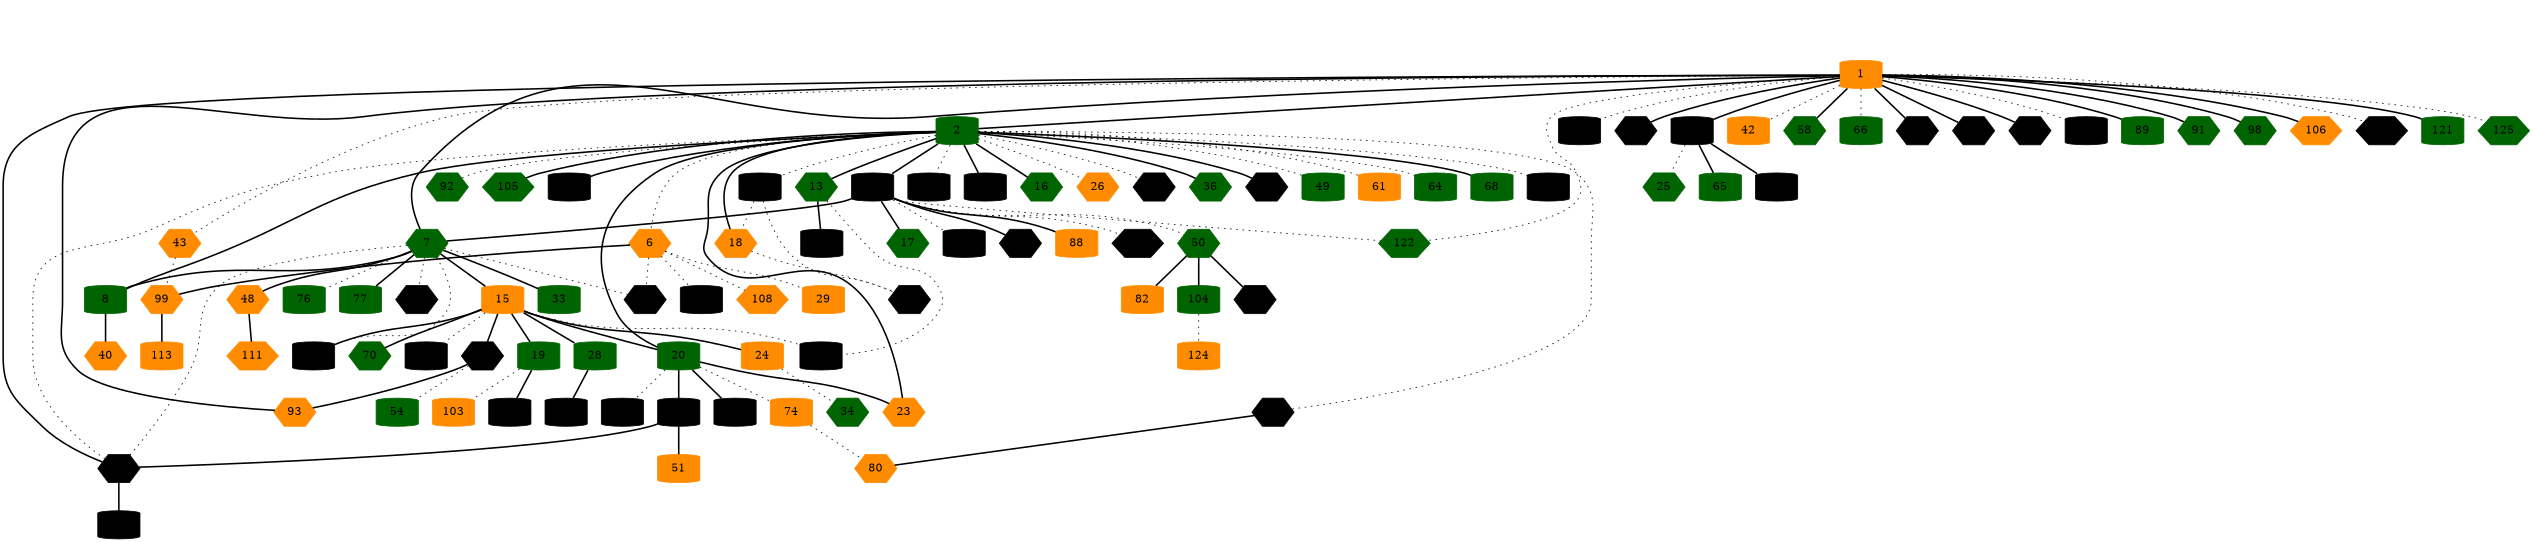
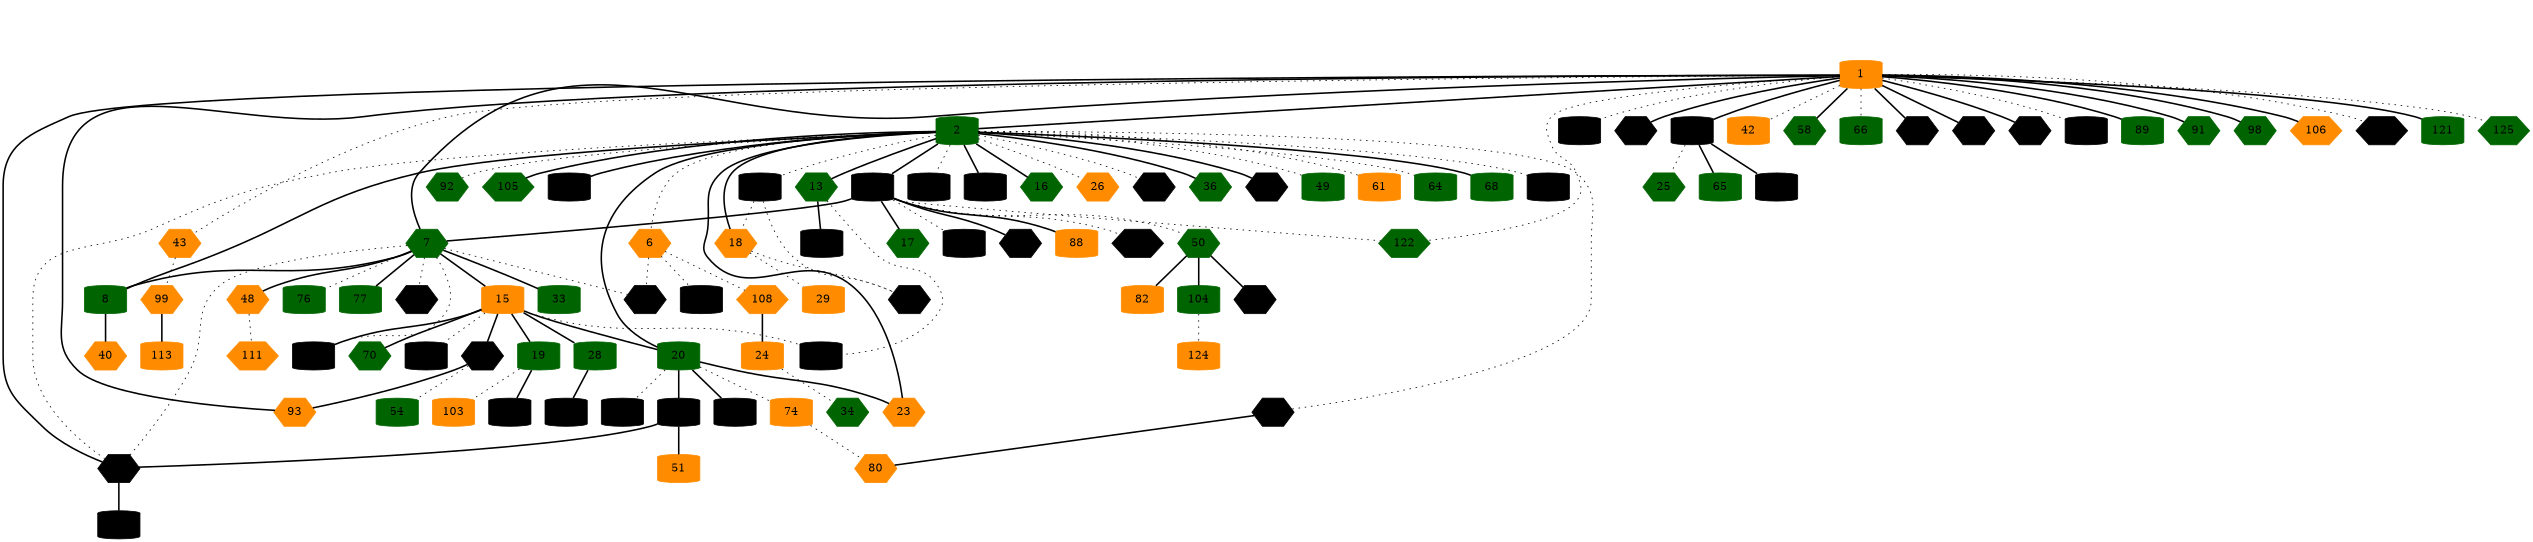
edge "6" -- "99": removed
edge "6" -- "29": now "18" -- "29"
edge "48" -- "111": style bold -> dotted
edge "15" -- "24": now "108" -- "24"
